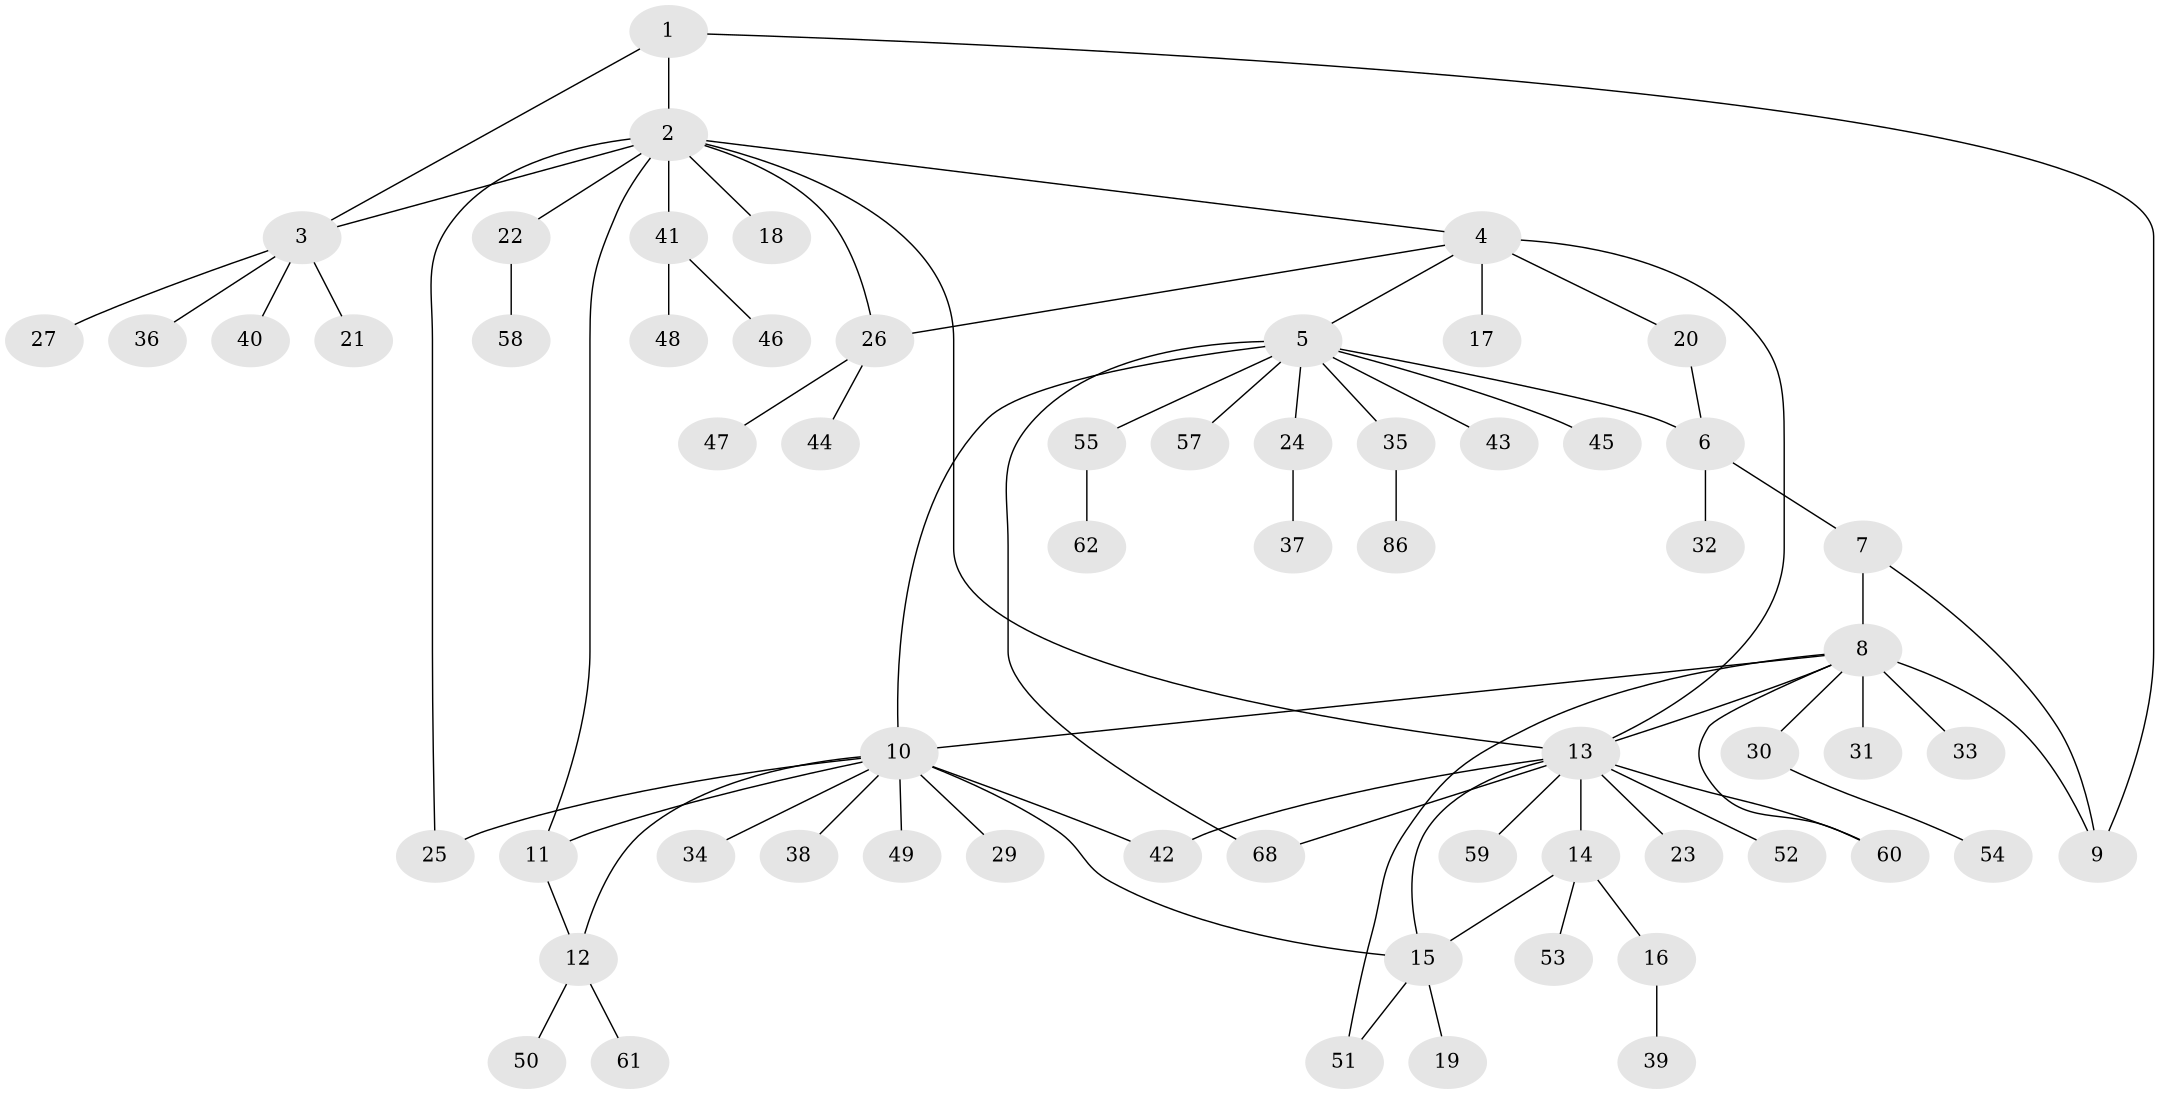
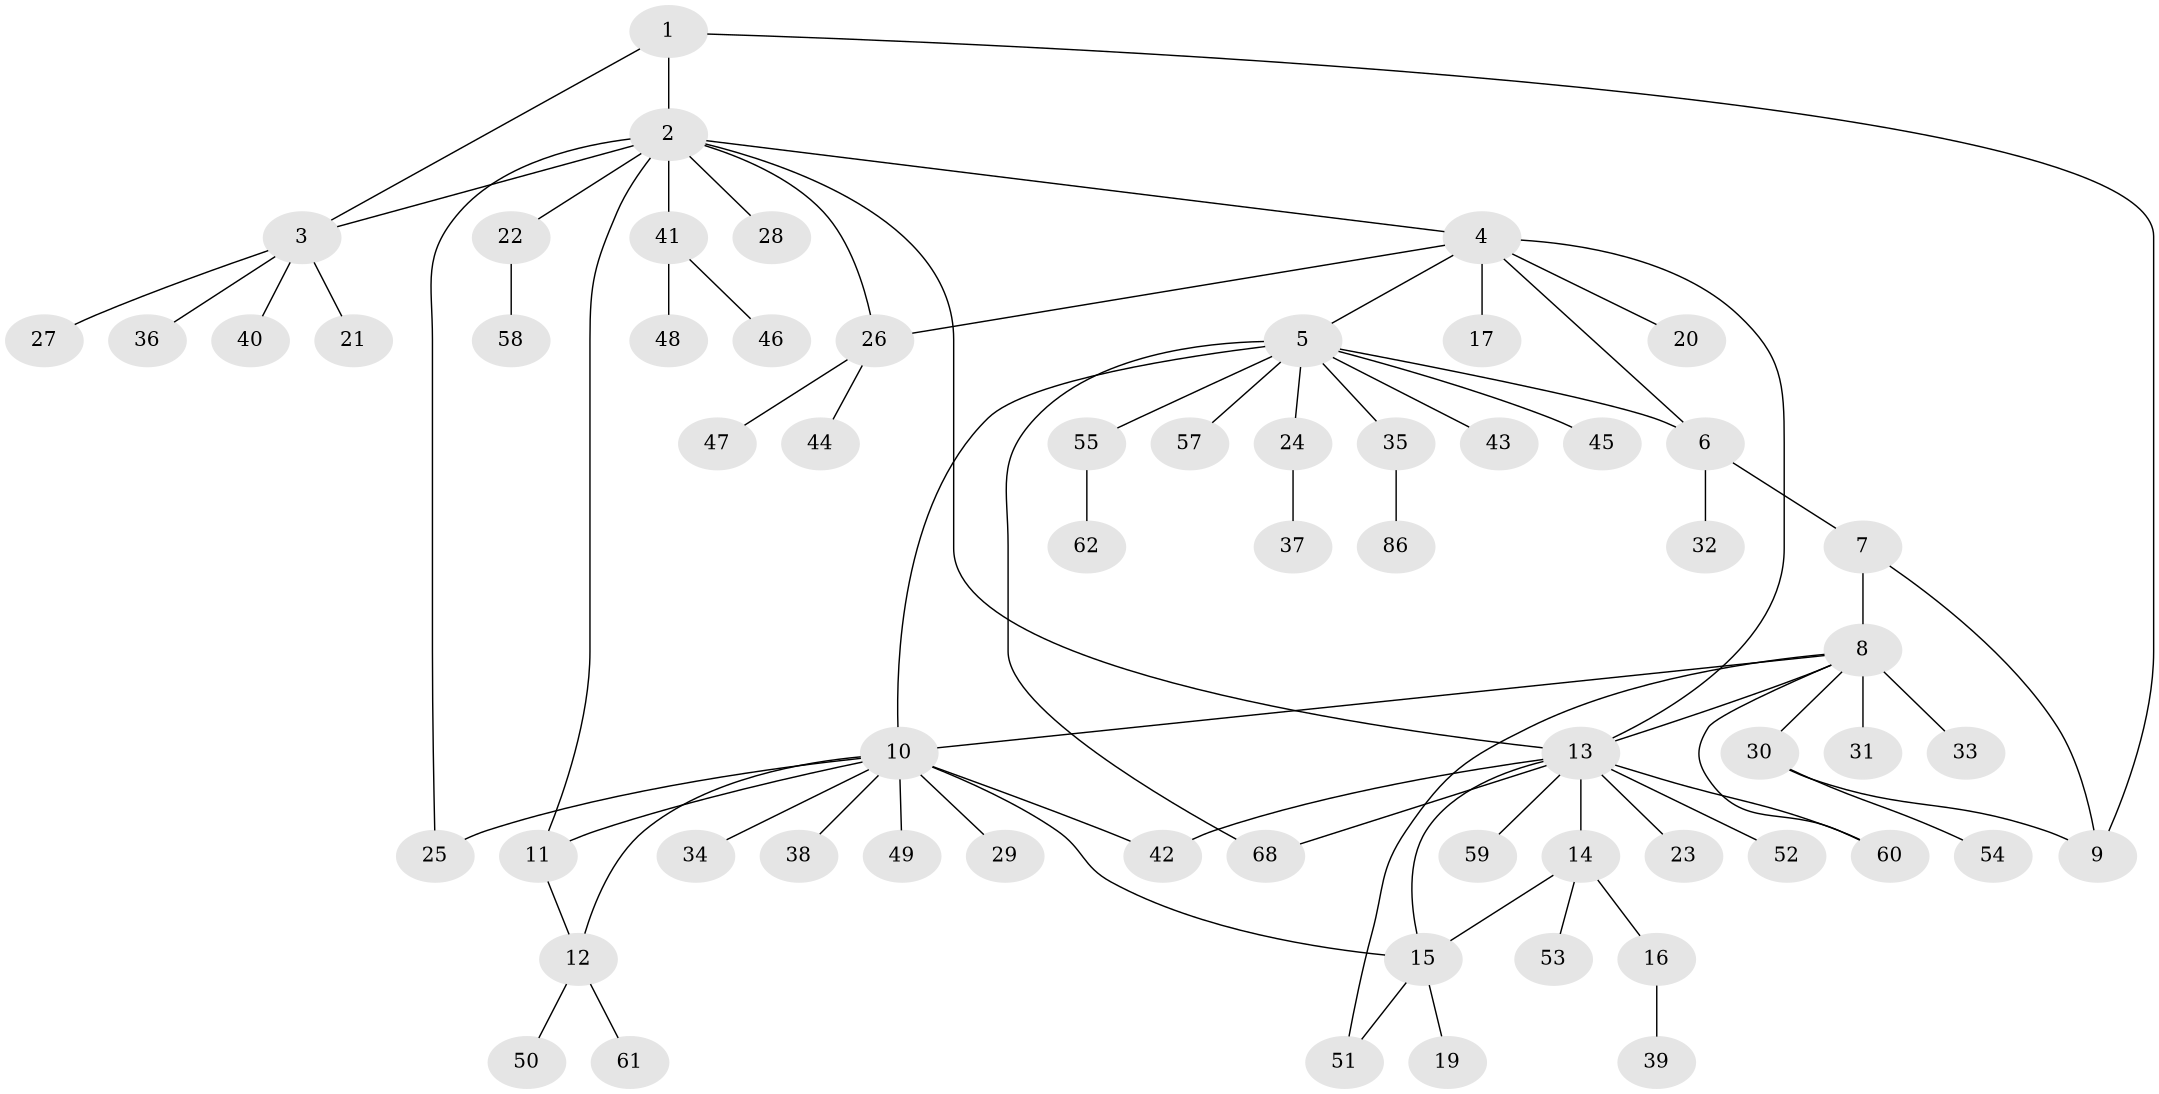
node "18": label "18" -> "28"
edge "20" -- "6": now "4" -- "6"
edge "8" -- "9": now "30" -- "9"
